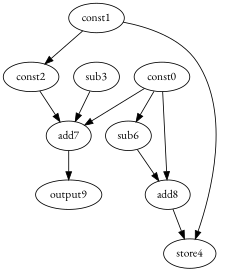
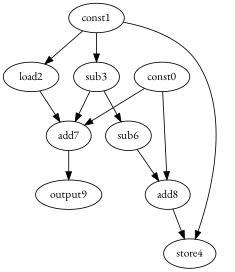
edge "const1" -> "sub3": added
node "const2": label "const2" -> "load2"
edge "const0" -> "sub6": now "sub3" -> "sub6"
